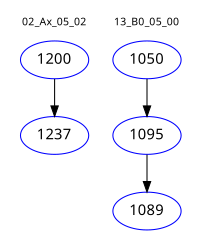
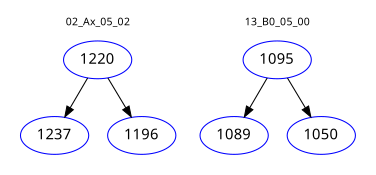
node "1200": label "1200" -> "1220"
edge "1050" -> "1095": reversed
node "1196": added
